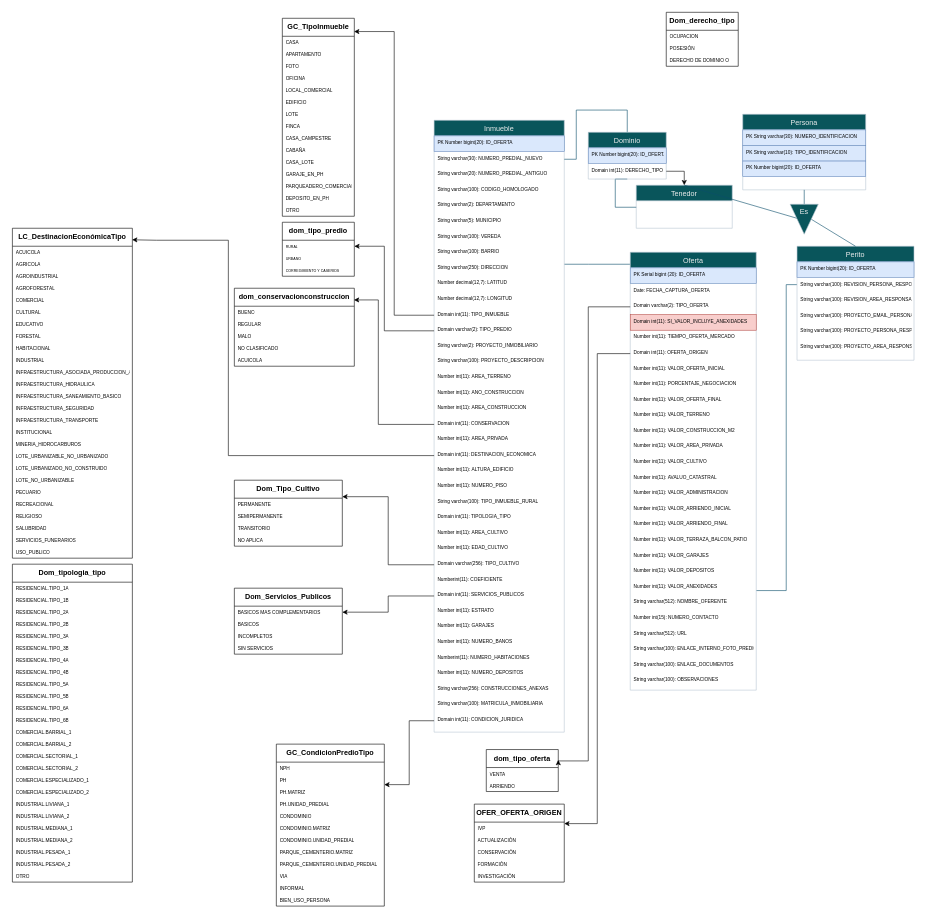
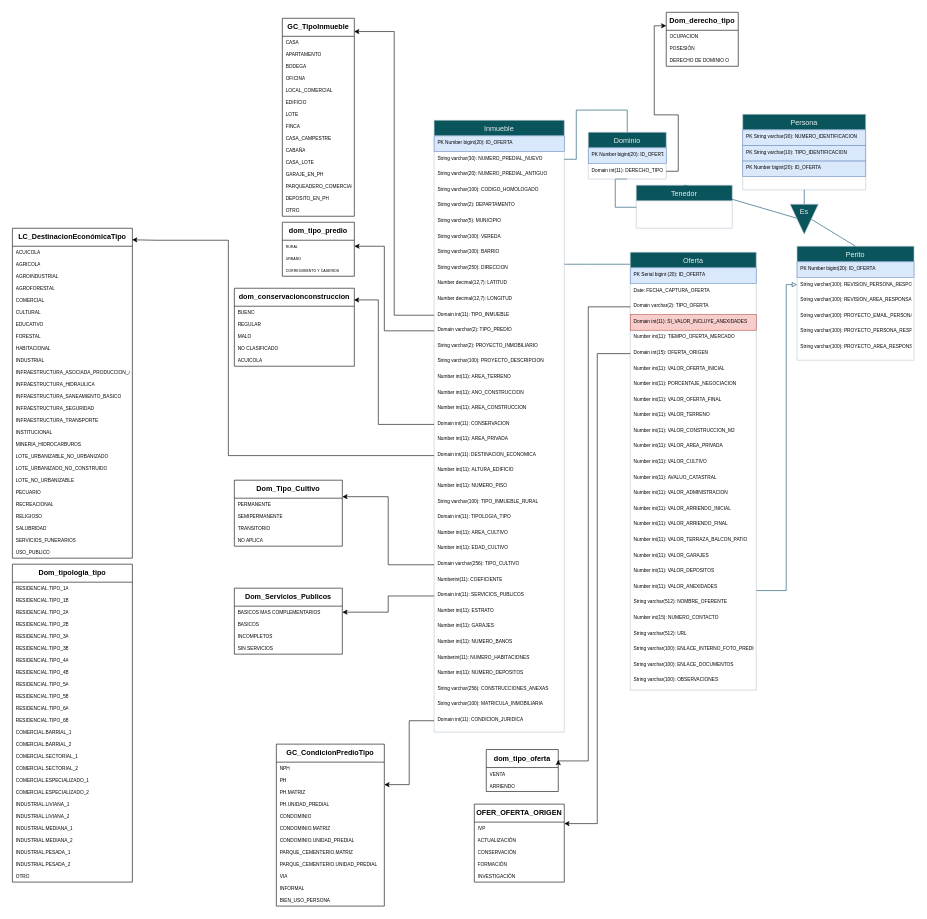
node "FOTO": label "FOTO" -> "BODEGA"
edge "Domain int(11): DERECHO_TIPO" -> "Tenedor": now "Domain int(11): DERECHO_TIPO" -> "Dom_derecho_tipo"
edge "Perito" -- "Oferta": arrowhead none -> block
node "Domain int(11): OFERTA_ORIGEN": label "Domain int(11): OFERTA_ORIGEN" -> "Domain int(15): OFERTA_ORIGEN"
